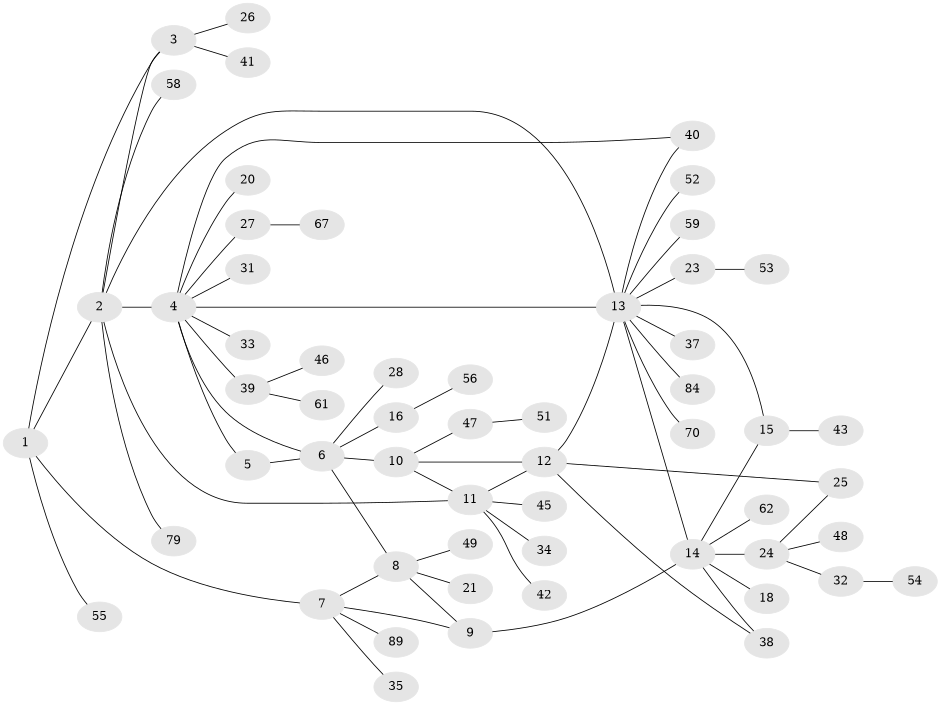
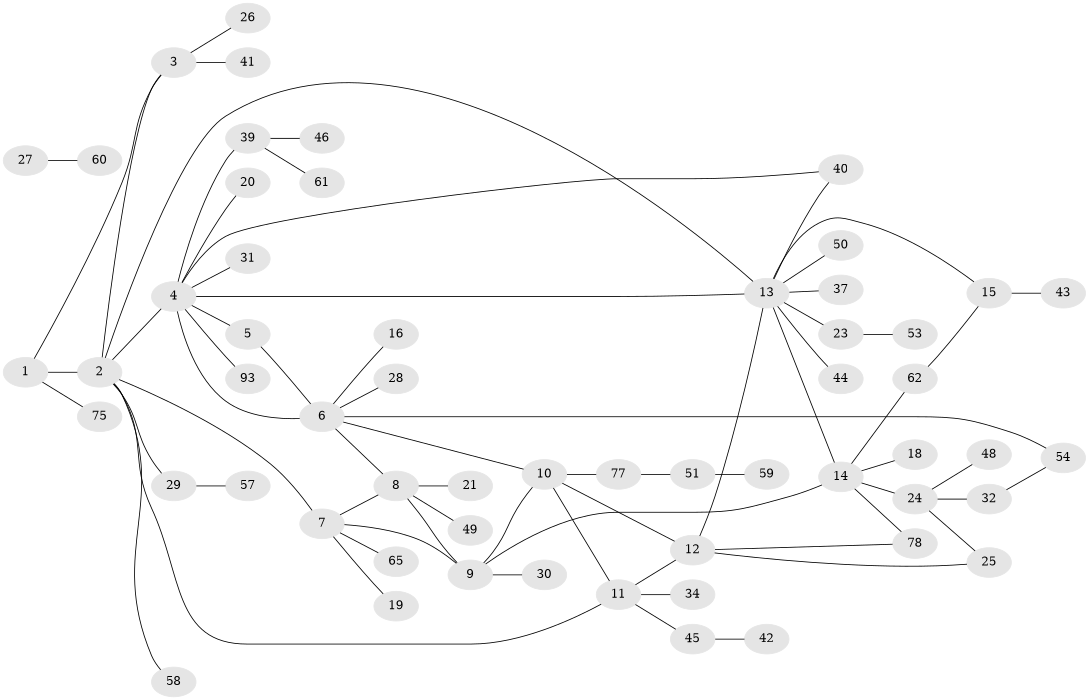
node "52": removed
node "67": label "67" -> "60"
edge "27" -- "4": removed
edge "59" -- "13": now "59" -- "51"
node "33": label "33" -> "93"
node "56": removed
node "84": label "84" -> "44"
edge "6" -- "54": added
node "47": label "47" -> "77"
node "70": label "70" -> "50"
node "57": added
edge "15" -- "14": now "15" -- "62"
edge "10" -- "9": added
node "79": label "79" -> "29"
edge "11" -- "42": now "45" -- "42"
edge "1" -- "7": now "2" -- "7"
node "30": added
node "55": label "55" -> "75"
node "89": label "89" -> "19"
node "38": label "38" -> "78"
node "35": label "35" -> "65"
